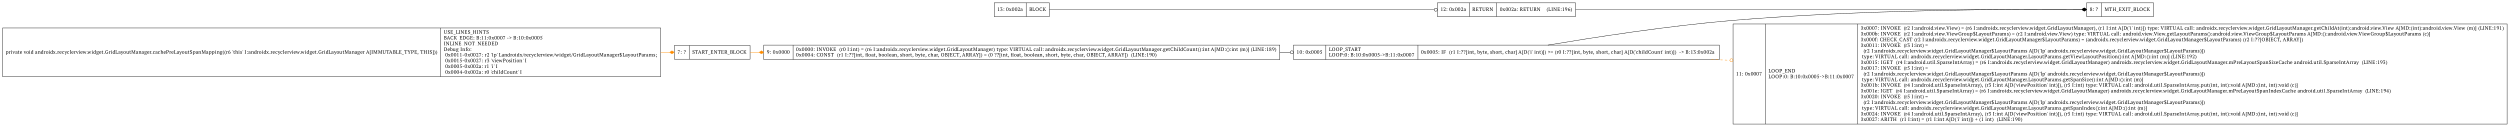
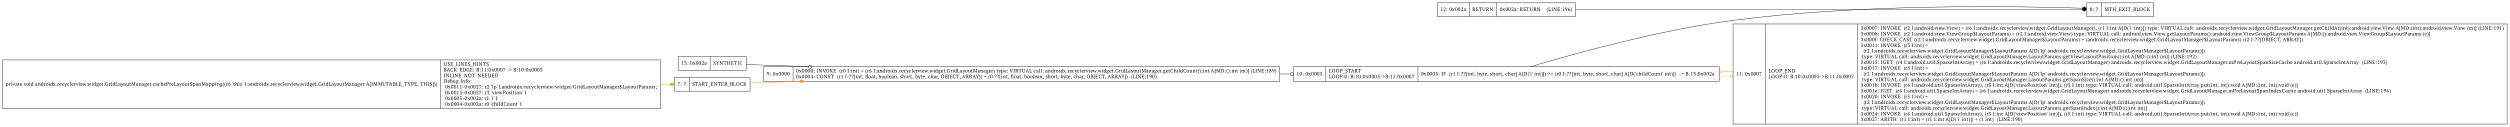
node "13: 0x002a": text "BLOCK" -> "SYNTHETIC"
edge "13: 0x002a" -> "12: 0x002a": now "13: 0x002a" -> "9: 0x0000"
edge "11: 0x0007" -> "10: 0x0005": added
